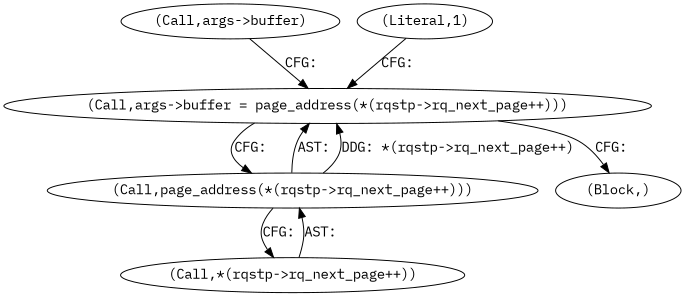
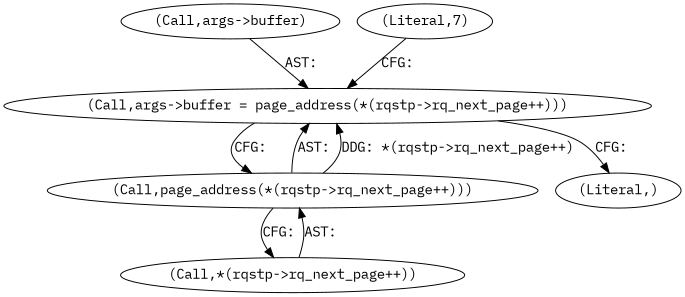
node "(Literal,1)": label "(Literal,1)" -> "(Literal,7)"
edge "(Call,args->buffer)" -> "(Call,args->buffer = page_address(*(rqstp->rq_next_page++)))": label "CFG: " -> "AST: "
node "(Block,)": label "(Block,)" -> "(Literal,)"
